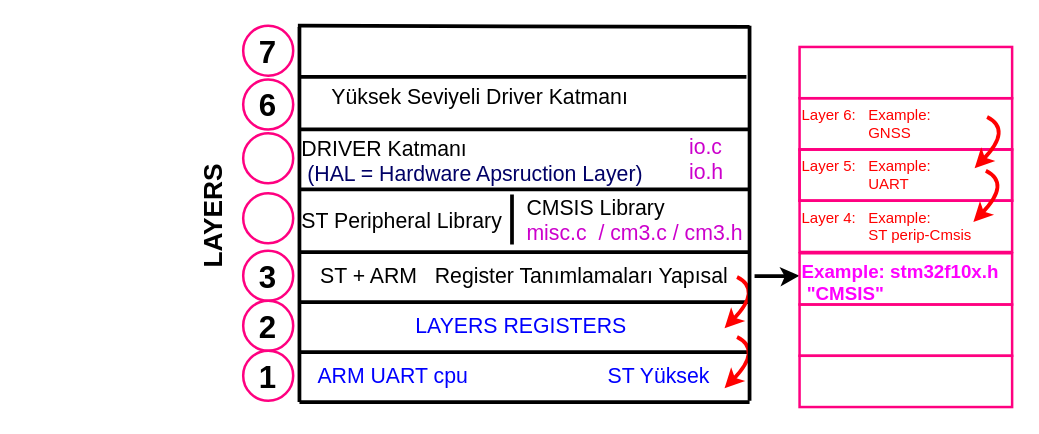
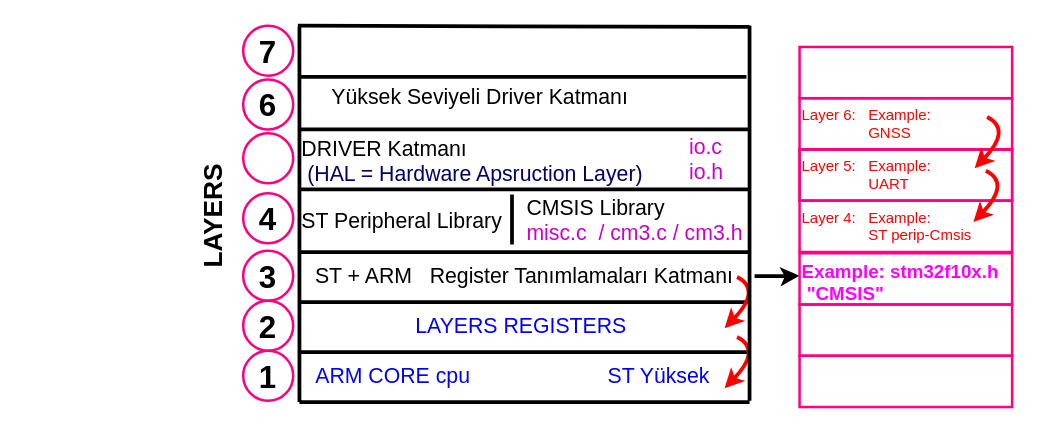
node "4": added
node "ST + ARM Register Tanımlamaları Yapısal": label "ST + ARM Register Tanımlamaları Yapısal" -> "ST + ARM Register Tanımlamaları Katmanı"
node "ARM UART cpu": label "ARM UART cpu" -> "ARM CORE cpu"
